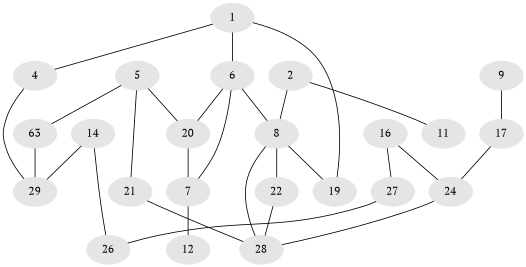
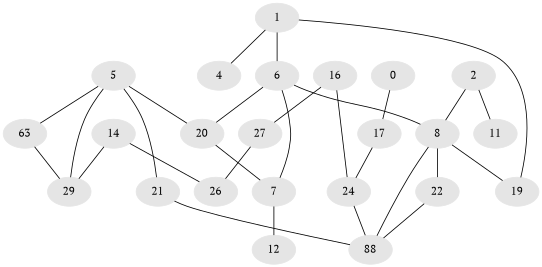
node "9": label "9" -> "0"
edge "4" -- "29": now "5" -- "29"
node "28": label "28" -> "88"
